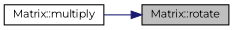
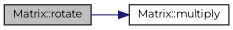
edge "Matrix::multiply" -> "Matrix::rotate": reversed
